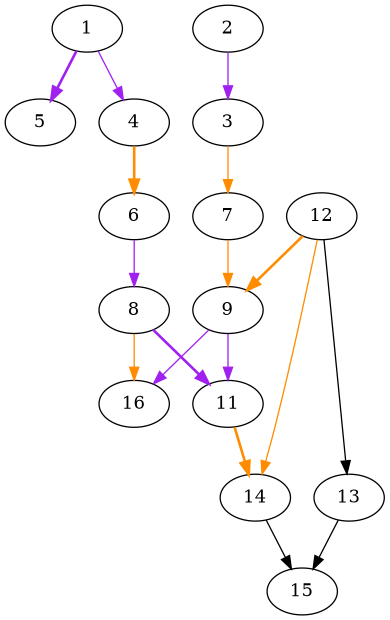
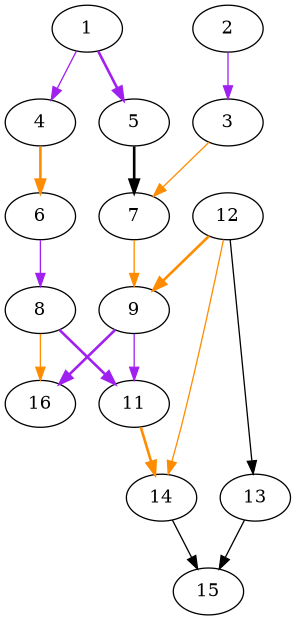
edge "5" -> "7": added
edge "9" -> "16": style solid -> bold
